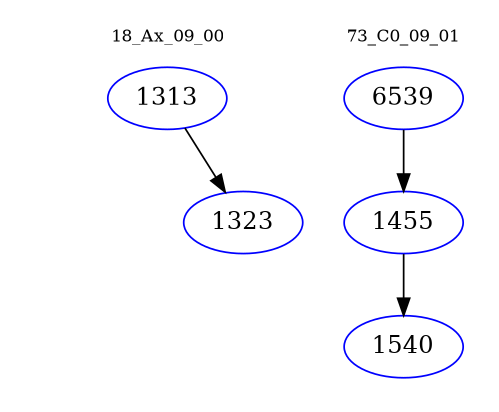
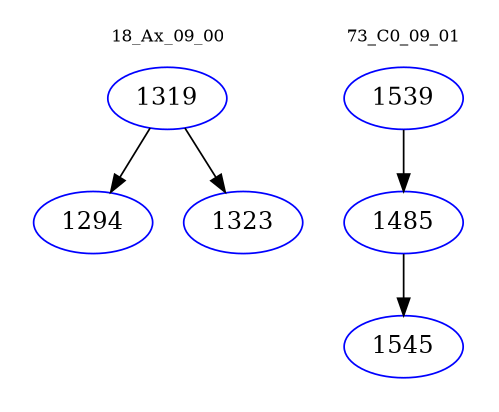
node "1313": label "1313" -> "1319"
node "6539": label "6539" -> "1539"
node "1294": added
node "1455": label "1455" -> "1485"
node "1540": label "1540" -> "1545"
